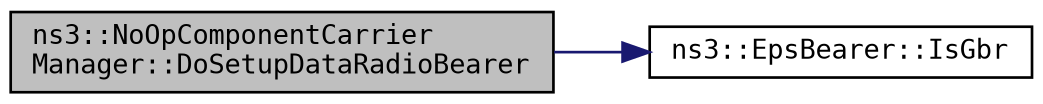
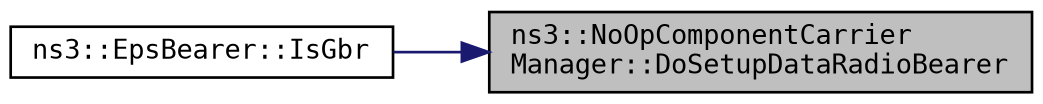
edge "ns3::NoOpComponentCarrier Manager::DoSetupDataRadioBearer" -> "ns3::EpsBearer::IsGbr": reversed
